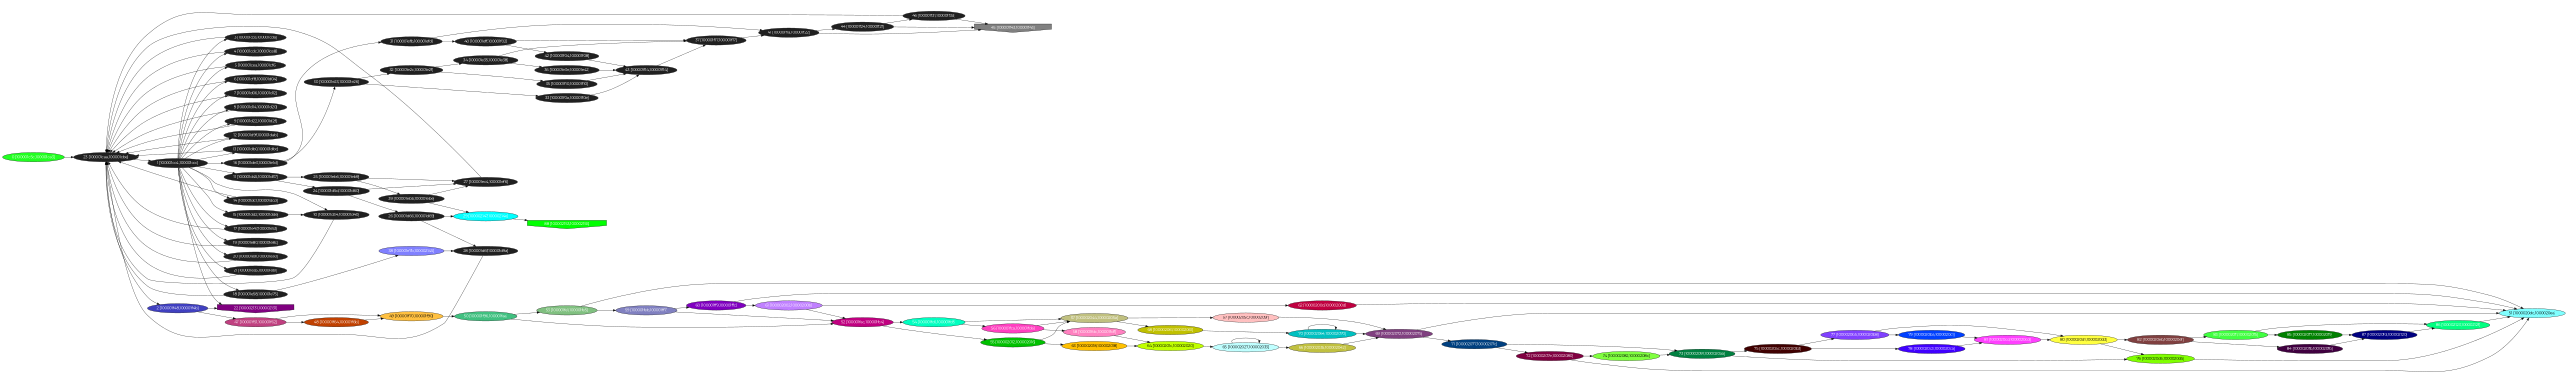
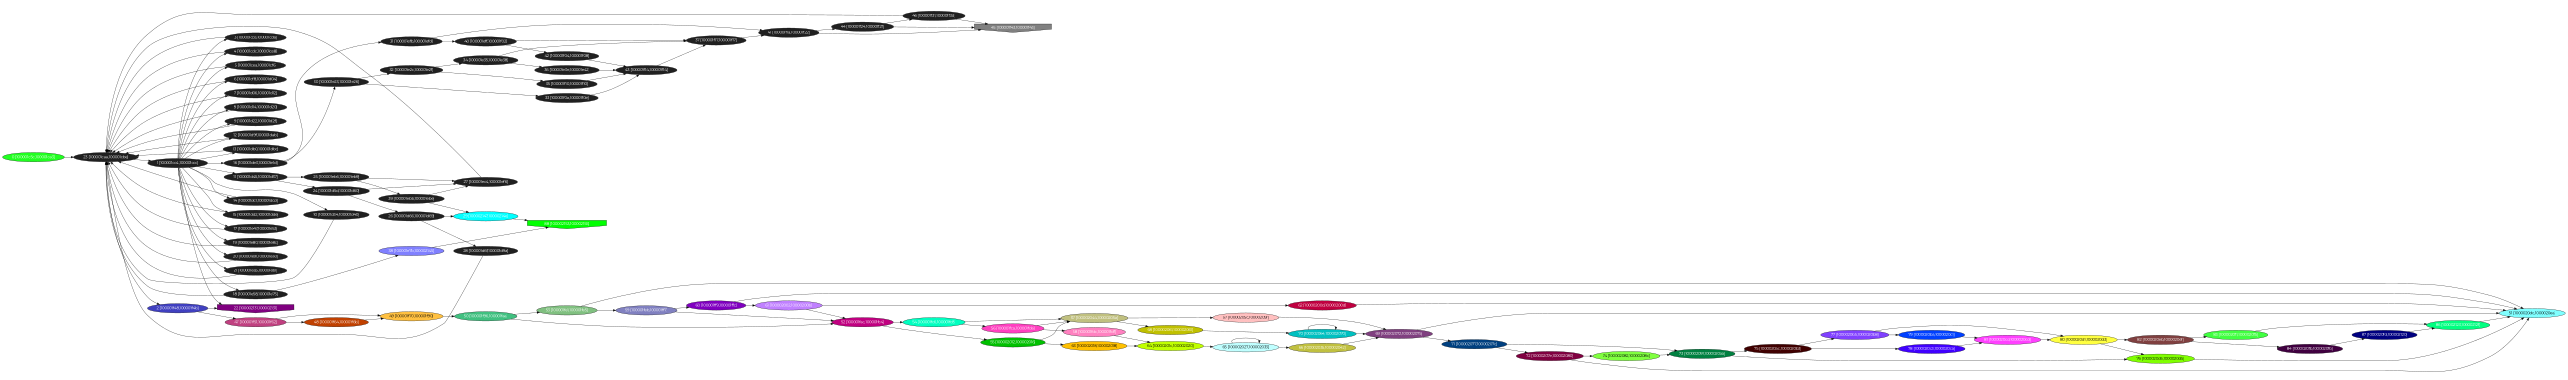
edge "15 [100001dd2,100001dde]" -> "10 [100001d34,100001d40]": now "15 [100001dd2,100001dde]" -> "23 [100001caa,100001cbe]"
edge "38 [100001e7b,100002145]" -> "28 [100001d6f,100001d9a]": now "38 [100001e7b,100002145]" -> "88 [100002153,100002155]"
node "85 [1000020f7,1000020f9]": removed
